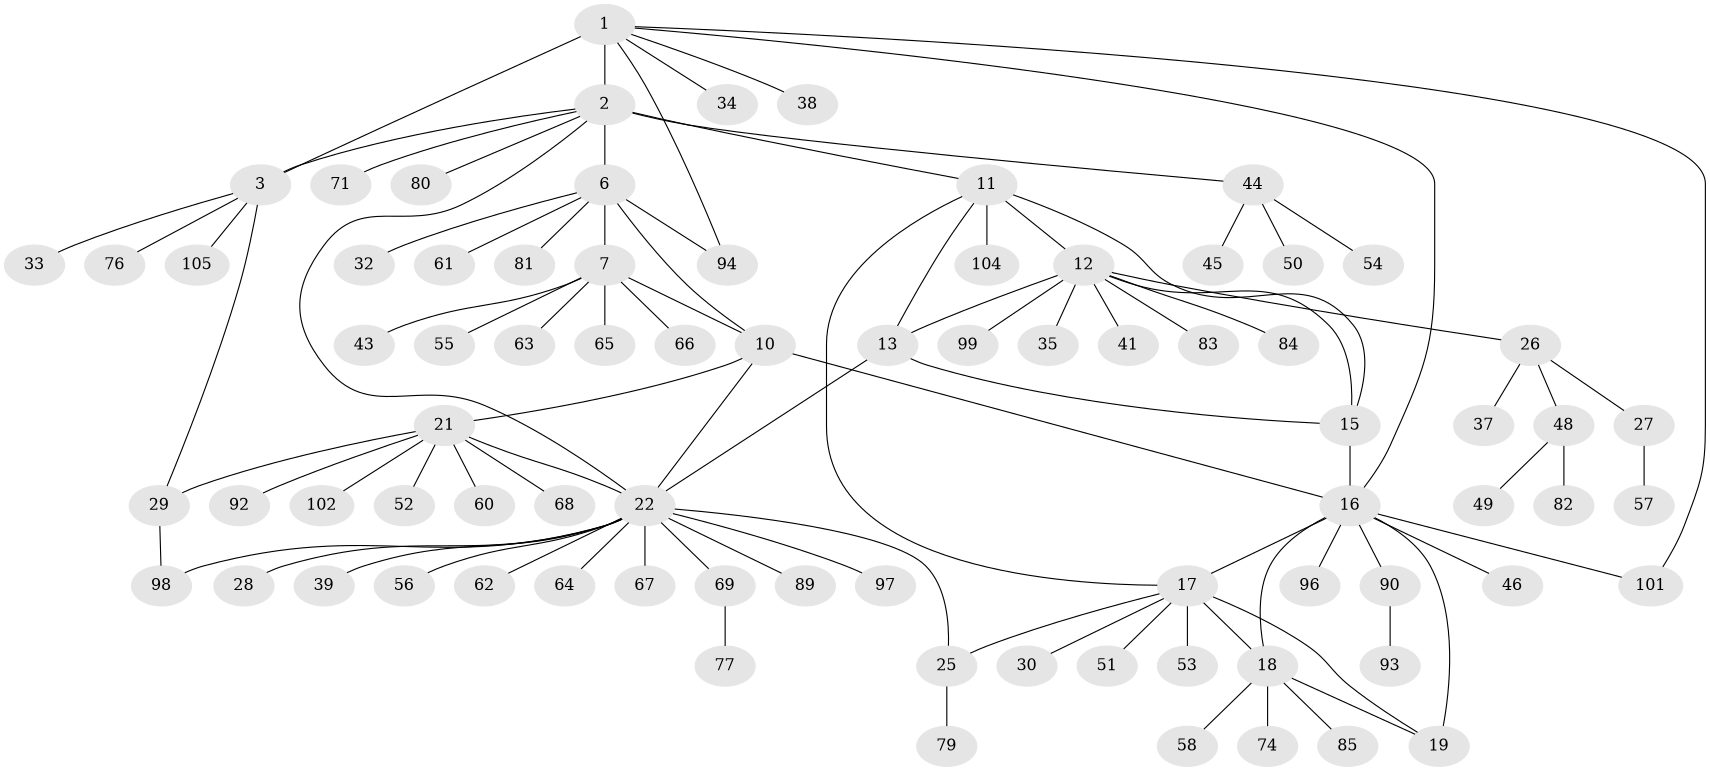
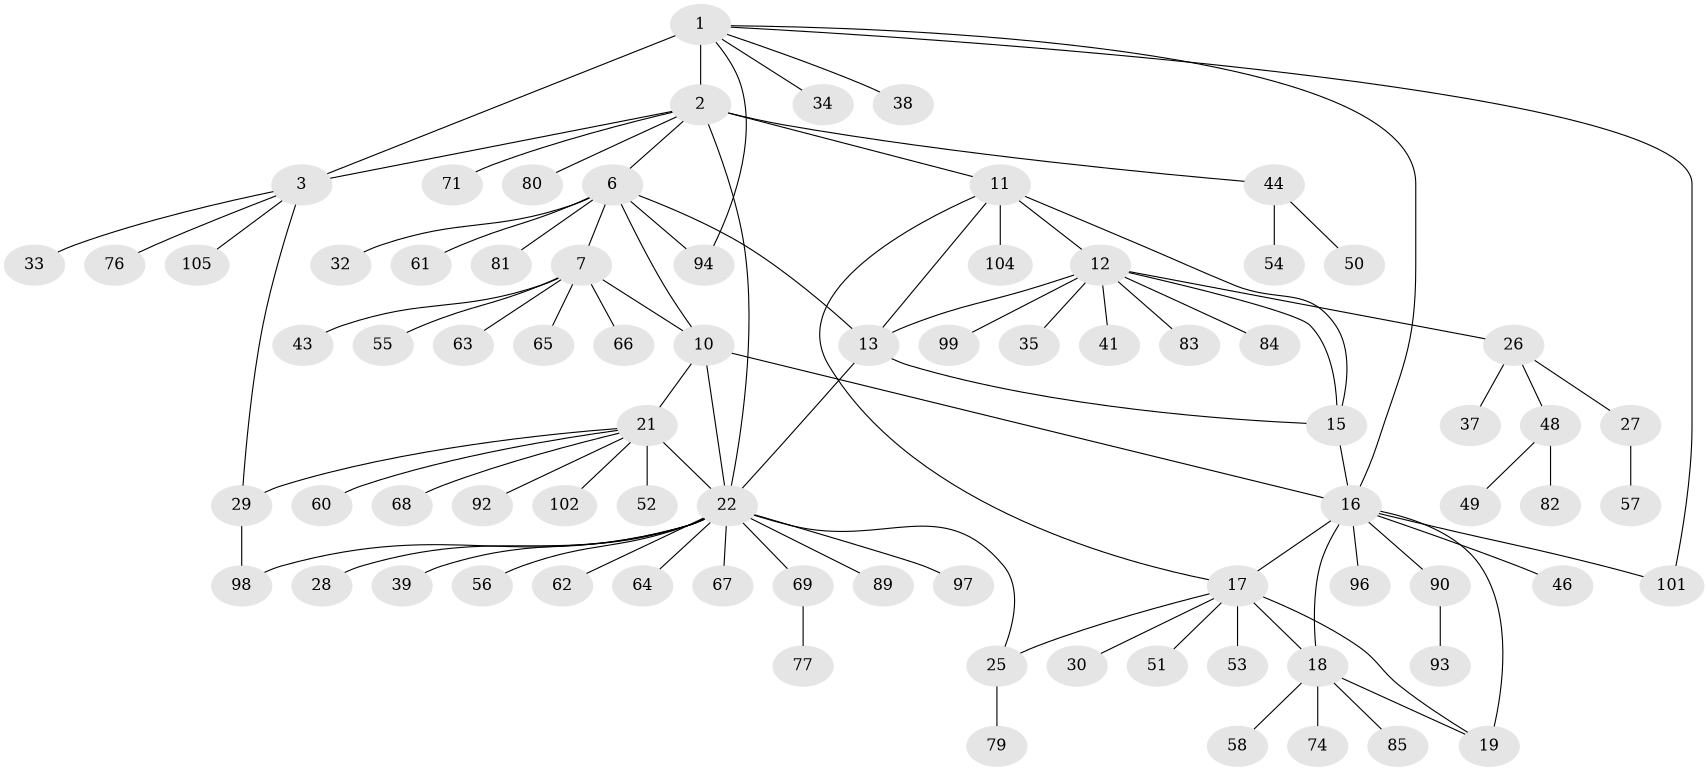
edge "6" -- "13": added
node "45": removed
